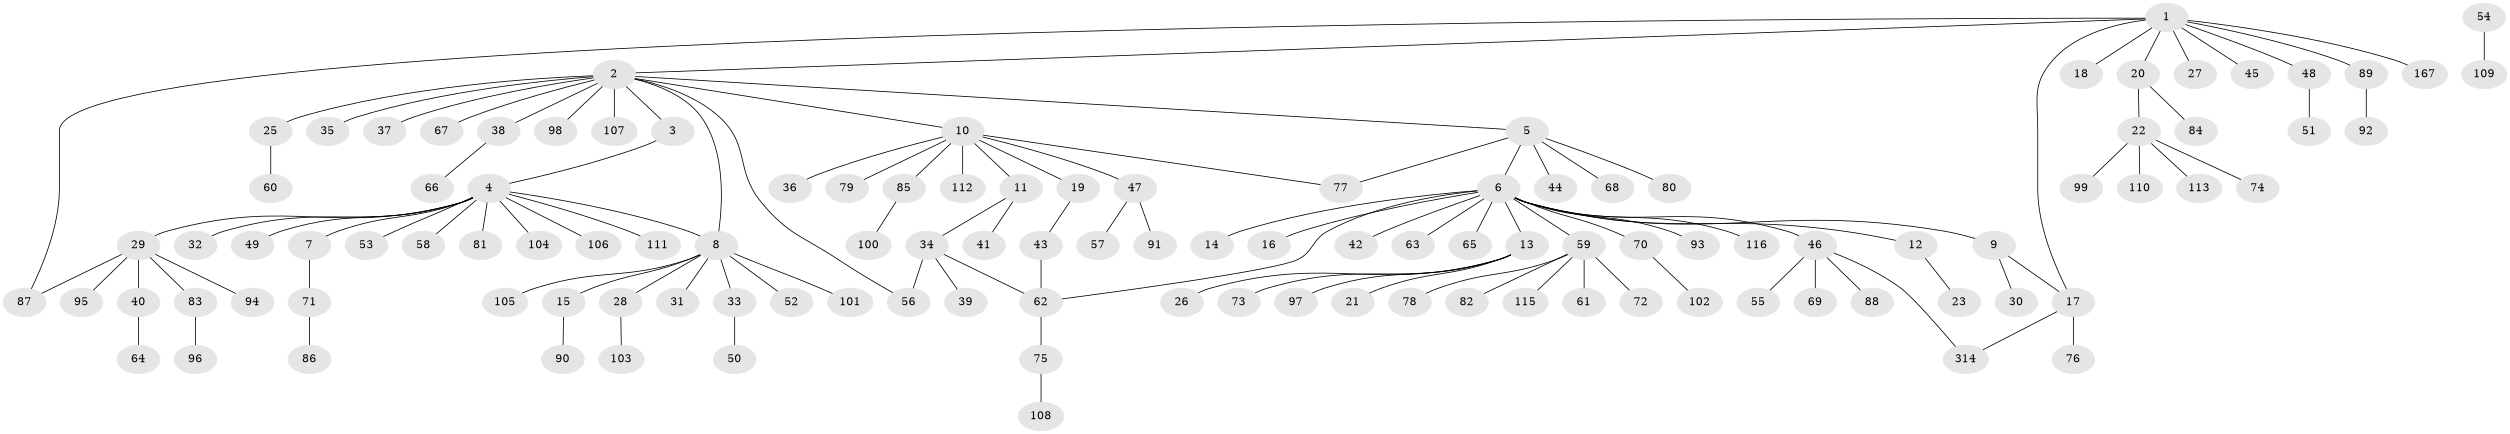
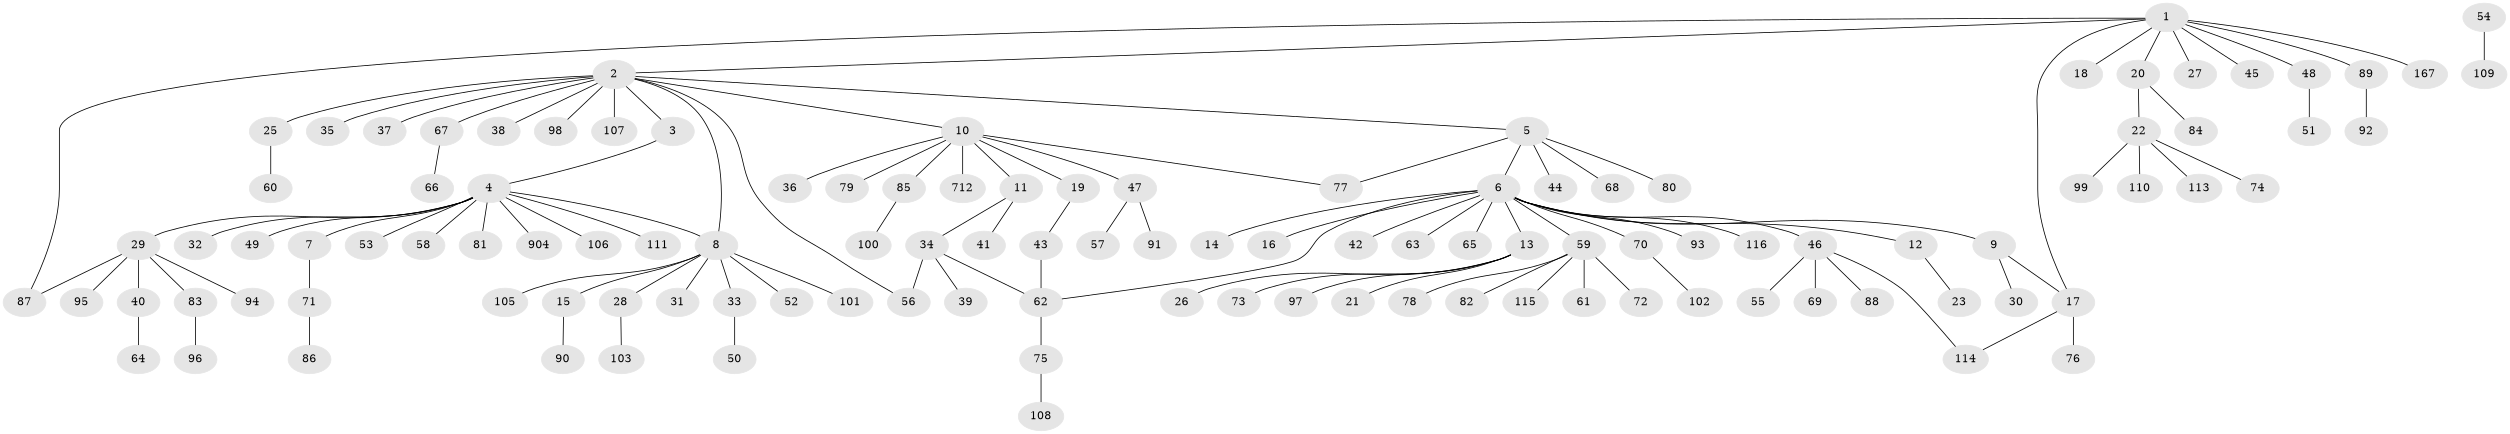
edge "38" -- "66": now "67" -- "66"
node "112": label "112" -> "712"
node "104": label "104" -> "904"
node "314": label "314" -> "114"
